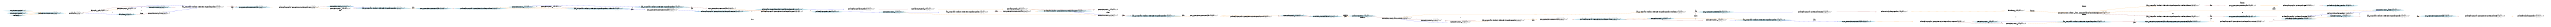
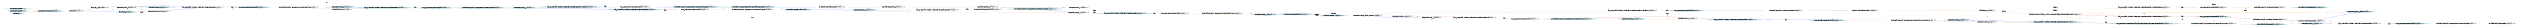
node "segmentCompletionMgr._seconds += 1@@@14@@@['0', '1', '0']": removed
